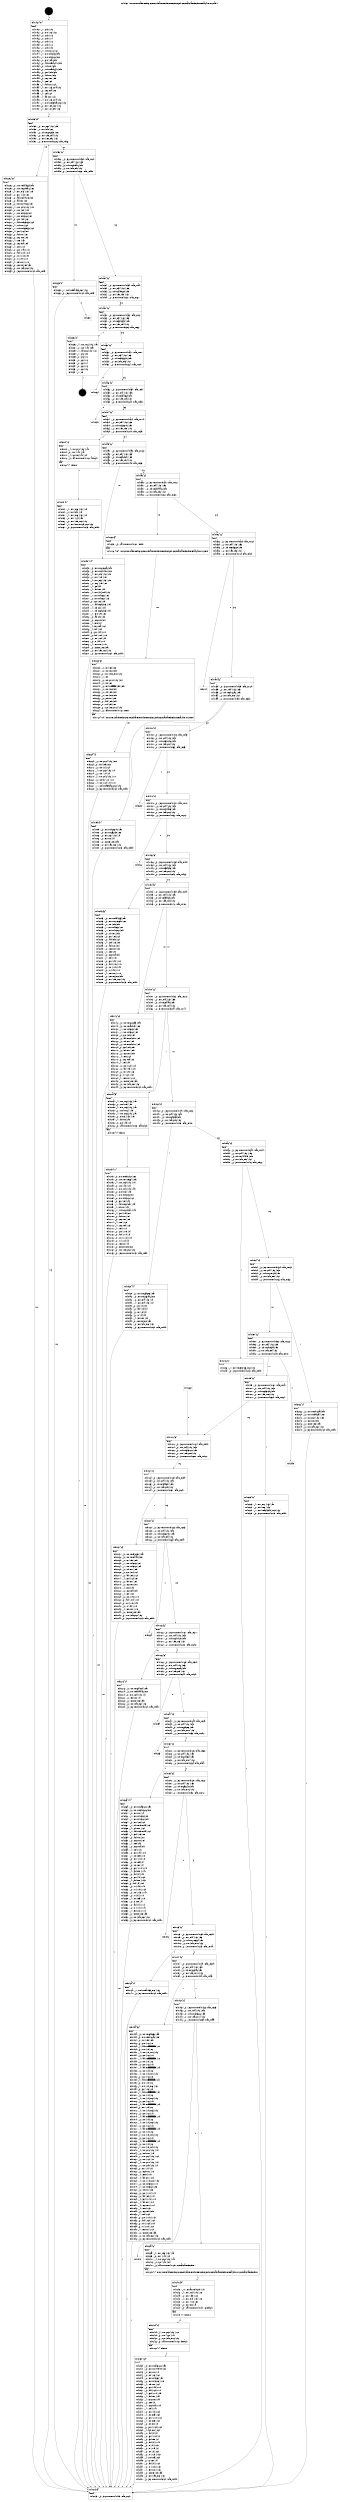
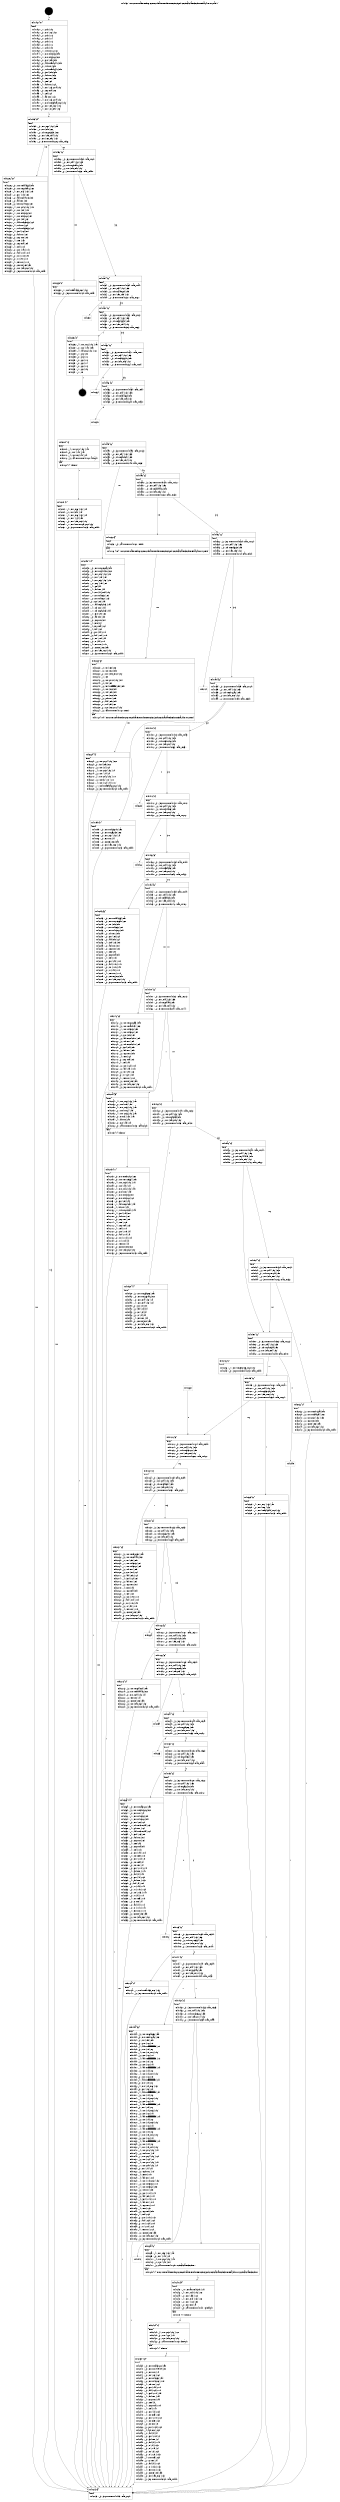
edge "0x40235e [12]" -> "0x4025c1": now "0x401a04 [28]" -> "0x4025c1"
node "0x401a74 [28]": removed
edge "0x401ba8 [28]" -> "0x4024c6 [12]": now "0x401ba8 [28]" -> "0x401be0 [28]"
edge "0x401d8e [44]" -> "0x40273b [5]": now "0x4024de" -> "0x40273b [5]"
